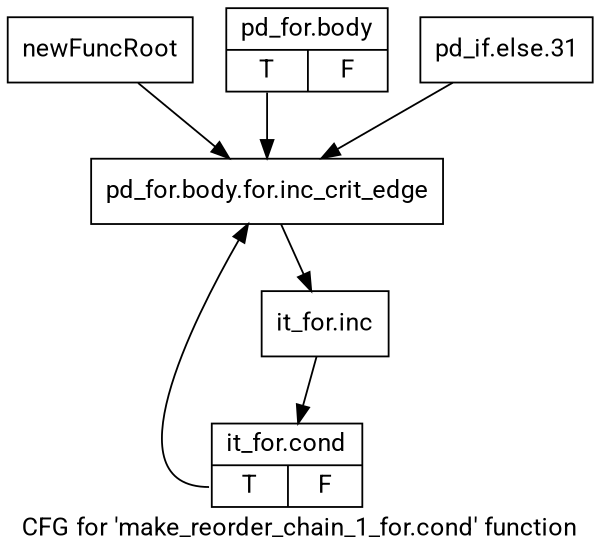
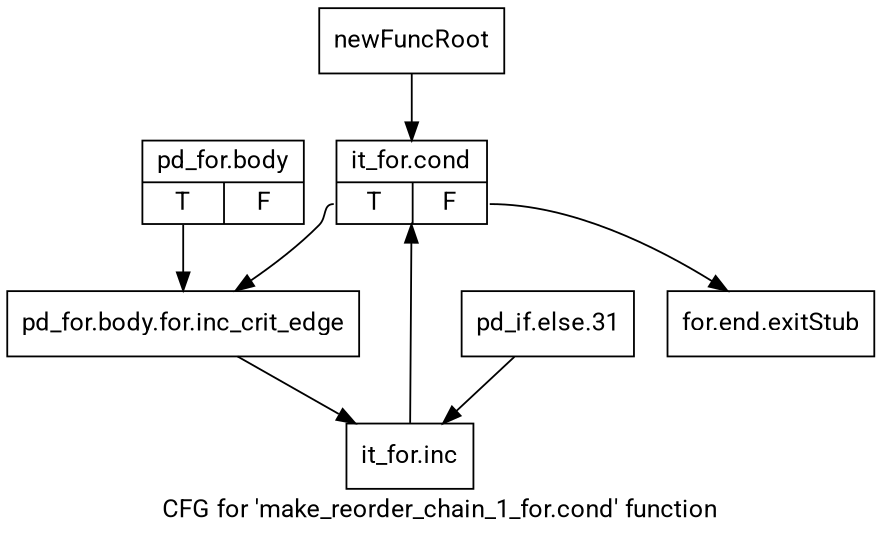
edge "newFuncRoot" -> "pd_for.body.for.inc_crit_edge": now "newFuncRoot" -> "it_for.cond"
edge "pd_if.else.31" -> "pd_for.body.for.inc_crit_edge": now "pd_if.else.31" -> "it_for.inc"
node "for.end.exitStub": added
